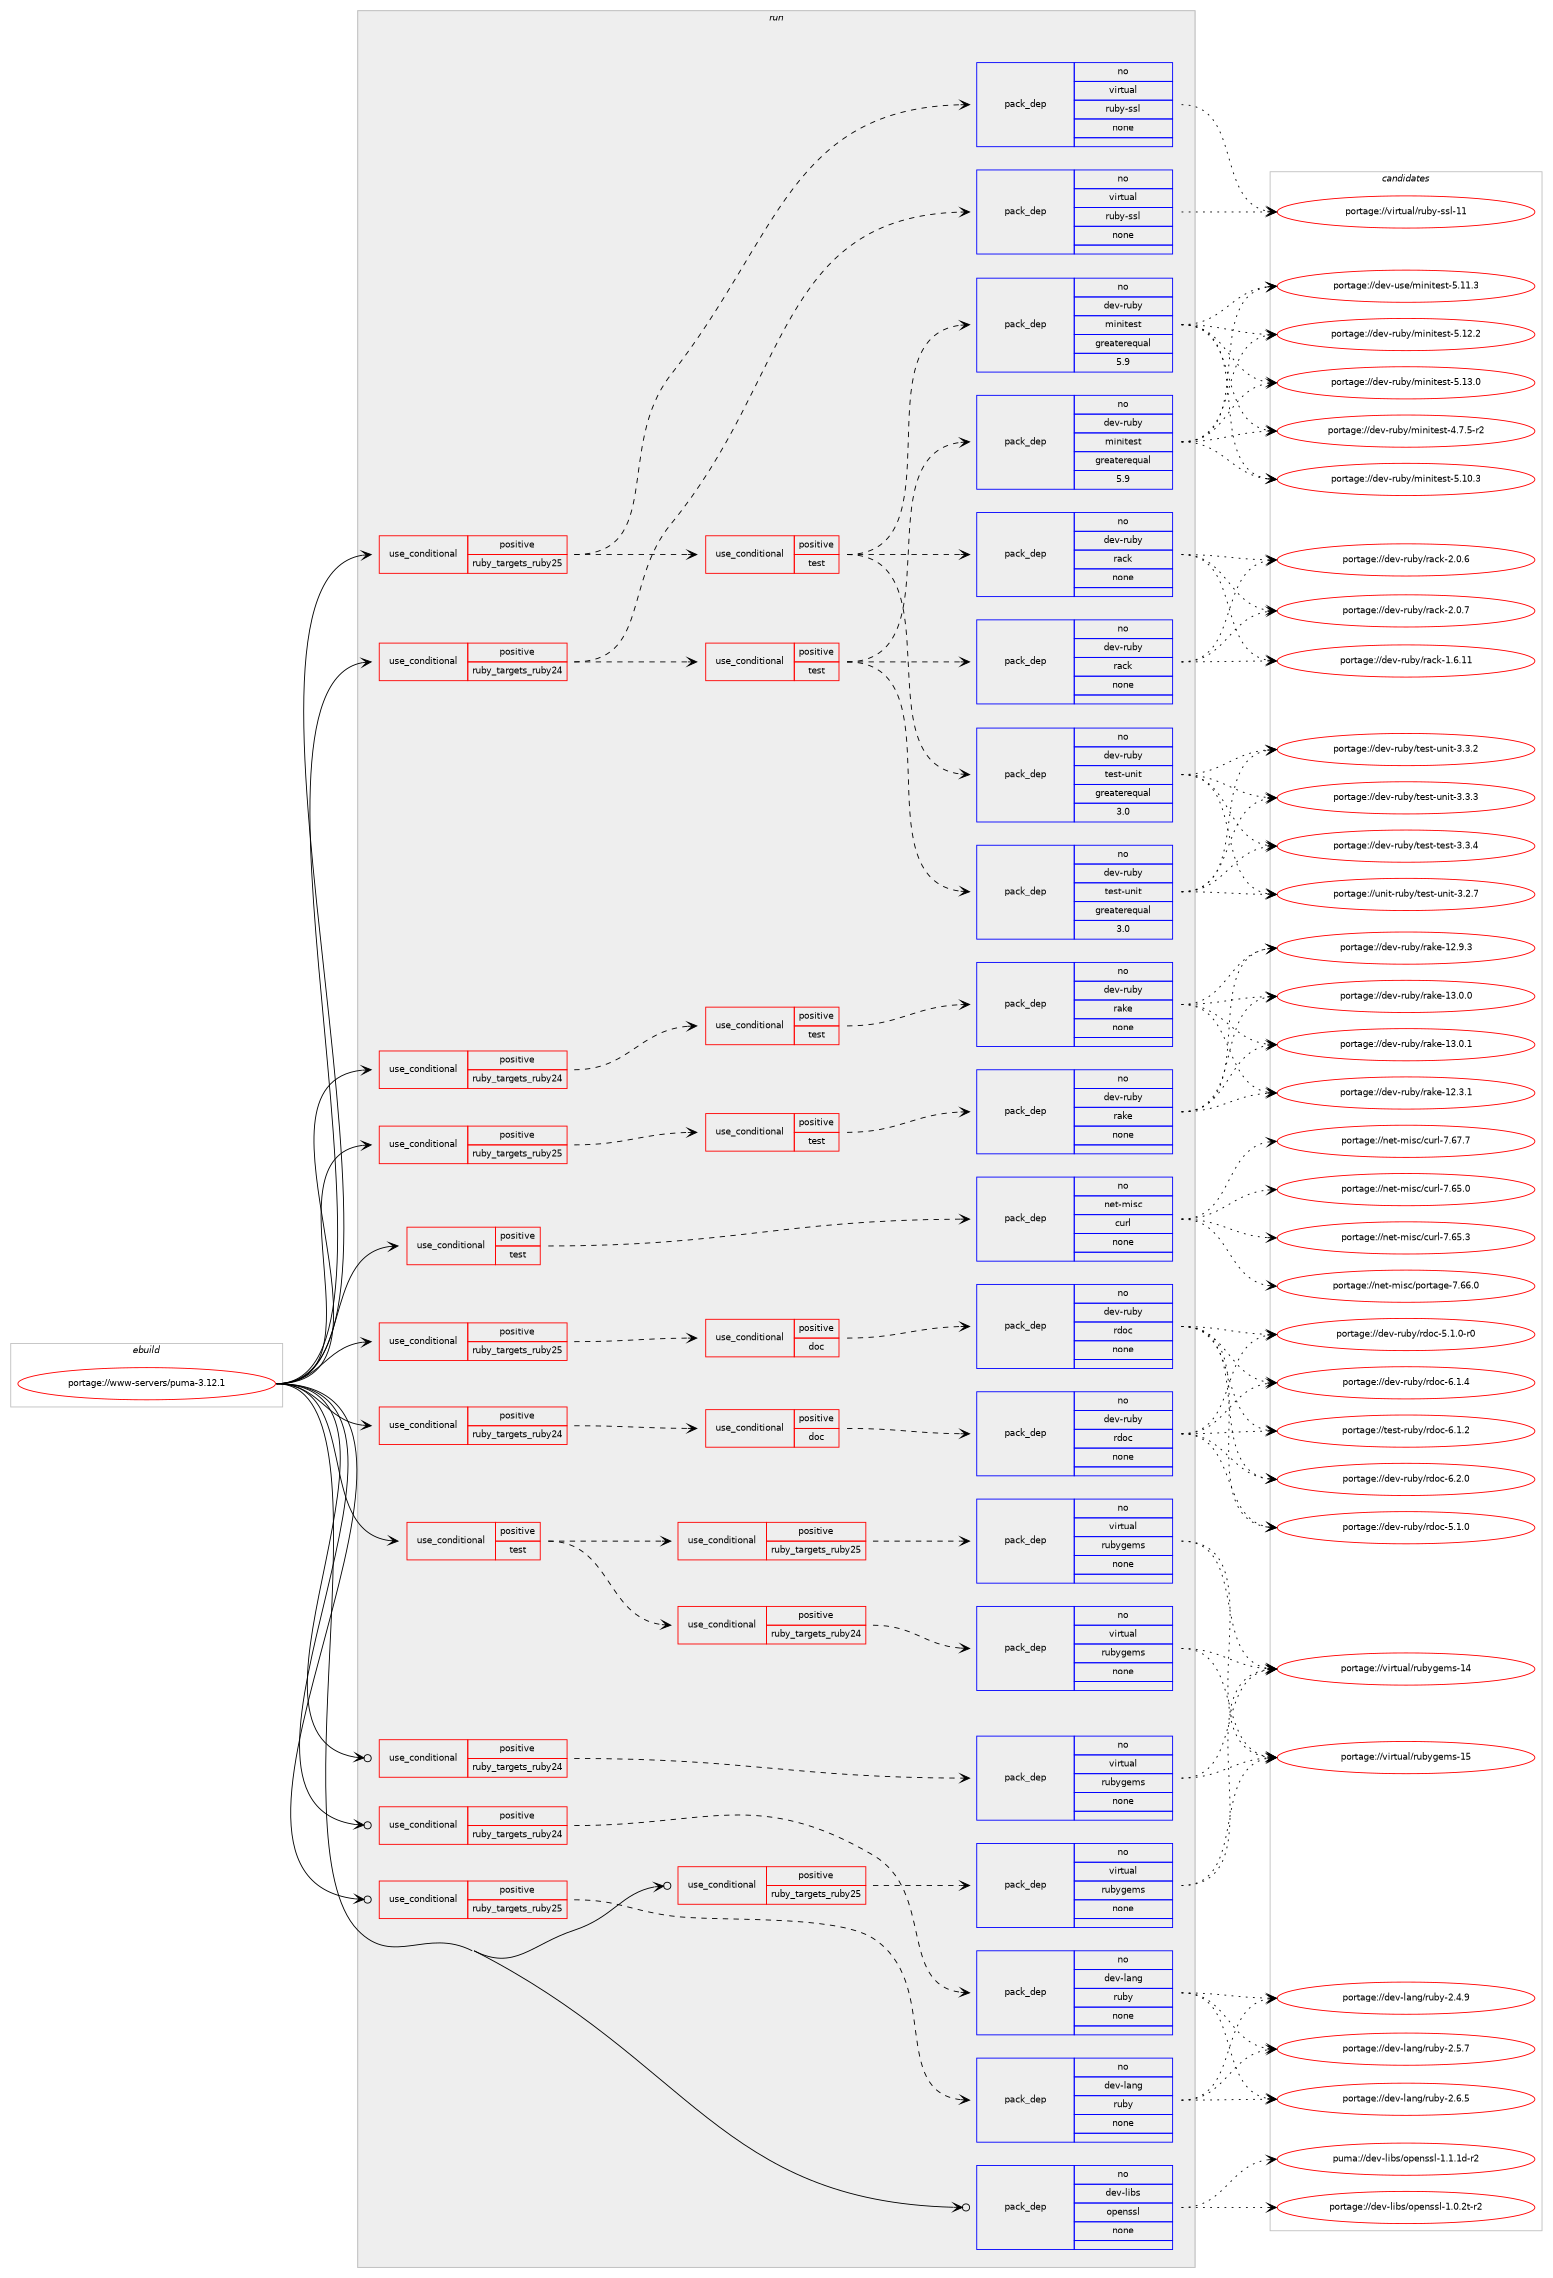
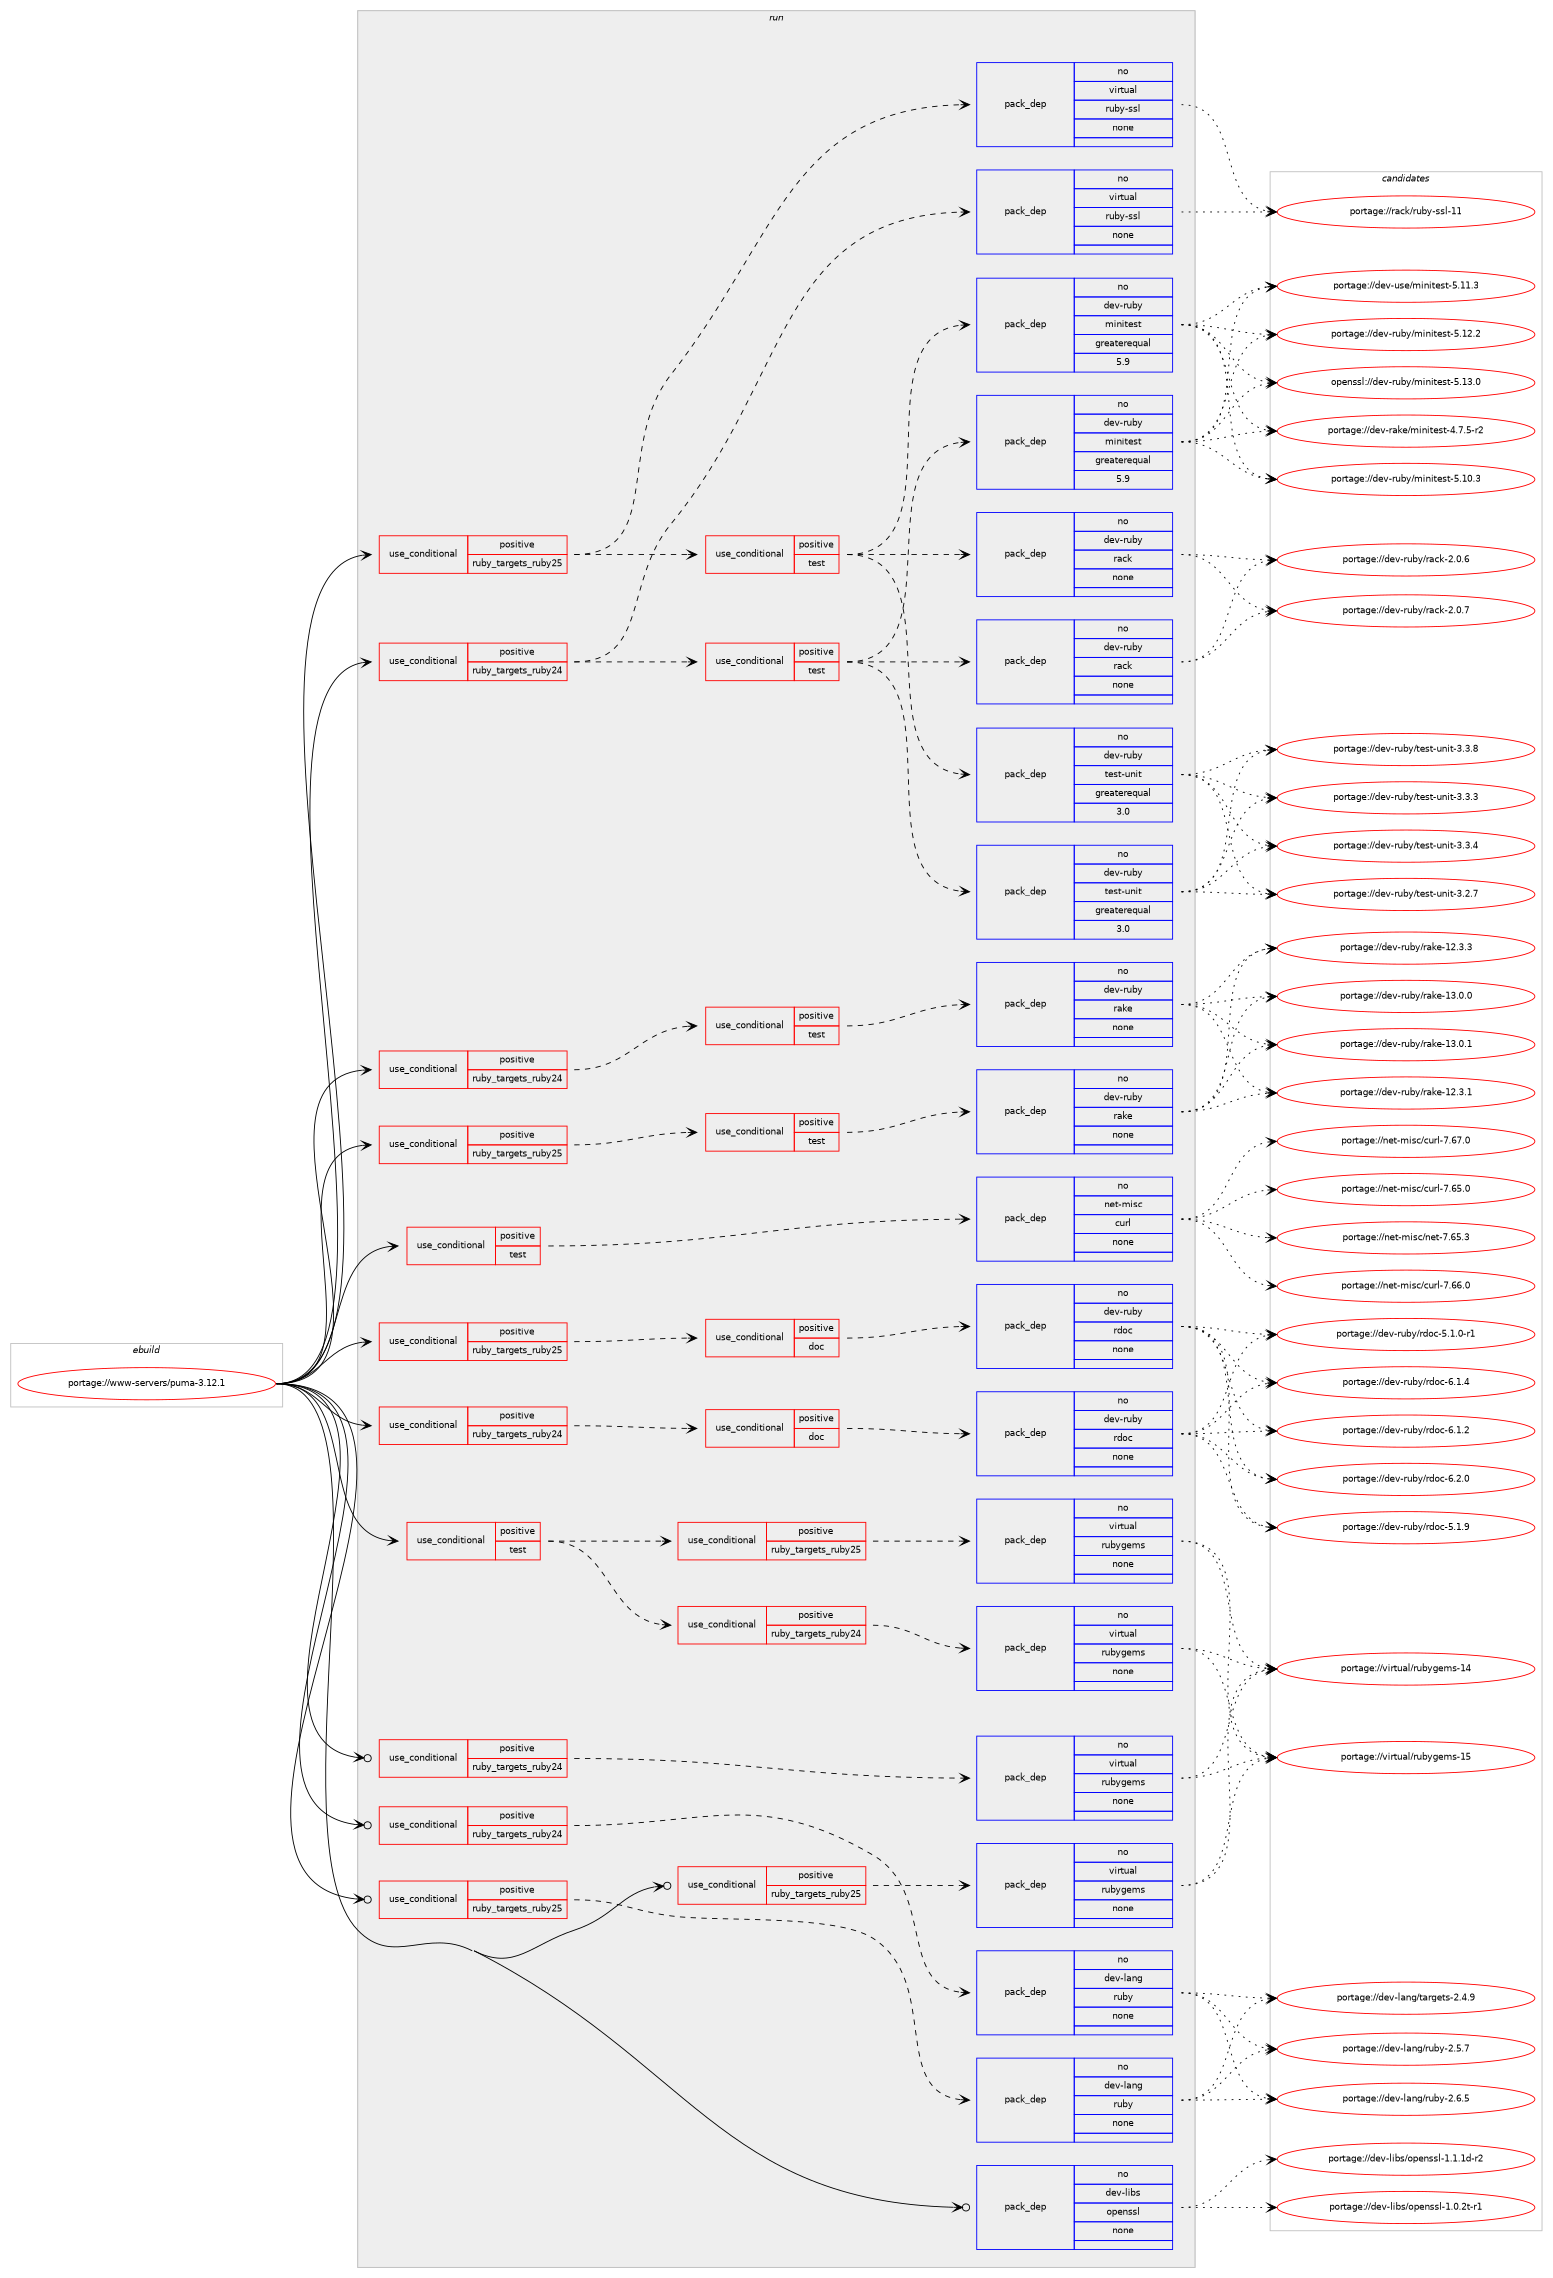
node "portage://virtual/ruby-ssl-11": label "portage://virtual/ruby-ssl-11" -> "portage://rack/ruby-ssl-11"
node "portage://dev-ruby/minitest-5.13.0": label "portage://dev-ruby/minitest-5.13.0" -> "openssl://dev-ruby/minitest-5.13.0"
node "portage://dev-ruby/minitest-4.7.5-r2": label "portage://dev-ruby/minitest-4.7.5-r2" -> "portage://dev-rake/minitest-4.7.5-r2"
node "portage://dev-ruby/rack-1.6.11": removed
node "portage://dev-ruby/test-unit-3.3.2": label "portage://dev-ruby/test-unit-3.3.2" -> "portage://dev-ruby/test-unit-3.3.8"
node "portage://dev-ruby/test-test-3.3.4": label "portage://dev-ruby/test-test-3.3.4" -> "portage://dev-ruby/test-unit-3.3.4"
node "portage://unit-ruby/test-unit-3.2.7": label "portage://unit-ruby/test-unit-3.2.7" -> "portage://dev-ruby/test-unit-3.2.7"
node "portage://dev-ruby/rake-12.9.3": label "portage://dev-ruby/rake-12.9.3" -> "portage://dev-ruby/rake-12.3.3"
node "portage://net-misc/curl-7.67.7": label "portage://net-misc/curl-7.67.7" -> "portage://net-misc/curl-7.67.0"
node "portage://net-misc/curl-7.65.3": label "portage://net-misc/curl-7.65.3" -> "portage://net-misc/net-7.65.3"
node "portage://net-misc/portage-7.66.0": label "portage://net-misc/portage-7.66.0" -> "portage://net-misc/curl-7.66.0"
node "portage://dev-ruby/rdoc-5.1.0-r0": label "portage://dev-ruby/rdoc-5.1.0-r0" -> "portage://dev-ruby/rdoc-5.1.0-r1"
node "portage://test-ruby/rdoc-6.1.2": label "portage://test-ruby/rdoc-6.1.2" -> "portage://dev-ruby/rdoc-6.1.2"
node "portage://dev-ruby/rdoc-5.1.0": label "portage://dev-ruby/rdoc-5.1.0" -> "portage://dev-ruby/rdoc-5.1.9"
node "portage://dev-lang/ruby-2.4.9": label "portage://dev-lang/ruby-2.4.9" -> "portage://dev-lang/targets-2.4.9"
node "puma://dev-libs/openssl-1.1.1d-r2": label "puma://dev-libs/openssl-1.1.1d-r2" -> "portage://dev-libs/openssl-1.1.1d-r2"
node "portage://dev-libs/openssl-1.0.2t-r2": label "portage://dev-libs/openssl-1.0.2t-r2" -> "portage://dev-libs/openssl-1.0.2t-r1"
